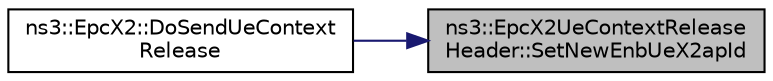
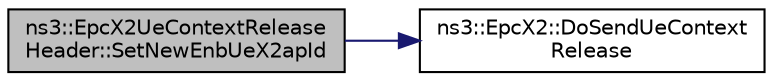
edge "ns3::EpcX2::DoSendUeContext Release" -> "ns3::EpcX2UeContextRelease Header::SetNewEnbUeX2apId": reversed
